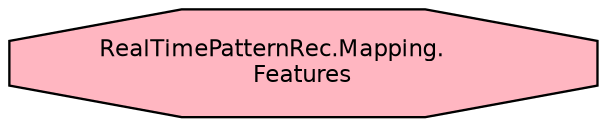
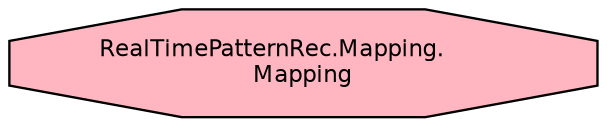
node "RealTimePatternRec.Mapping. Features": label "RealTimePatternRec.Mapping. Features" -> "RealTimePatternRec.Mapping. Mapping"
